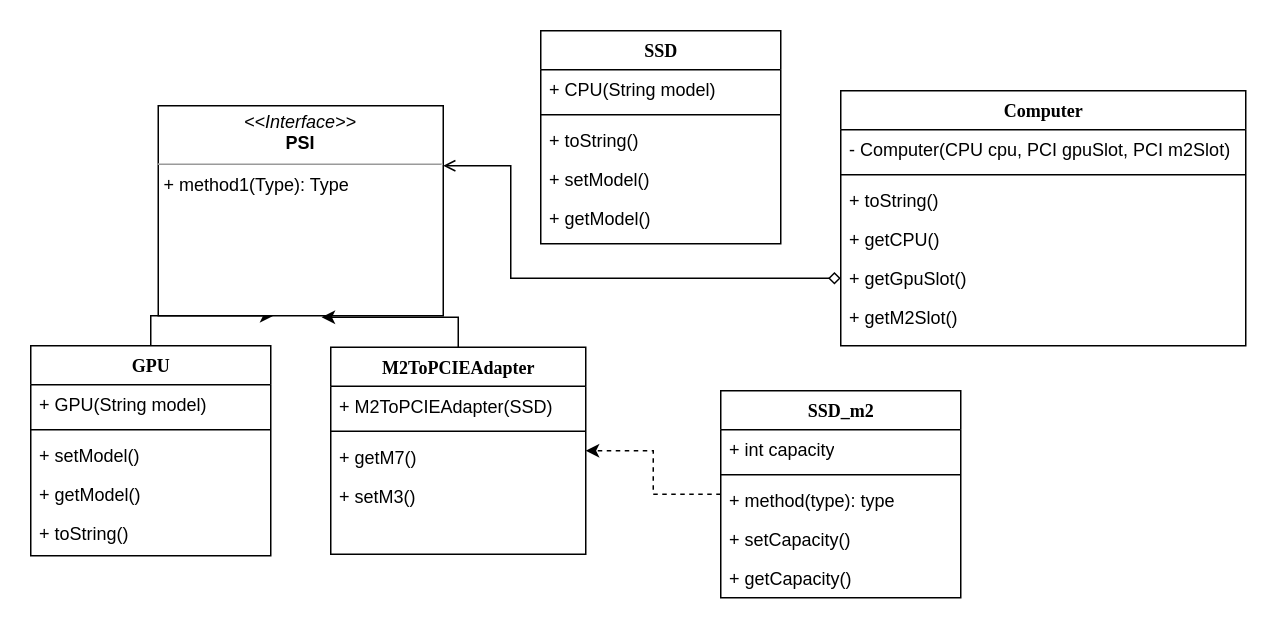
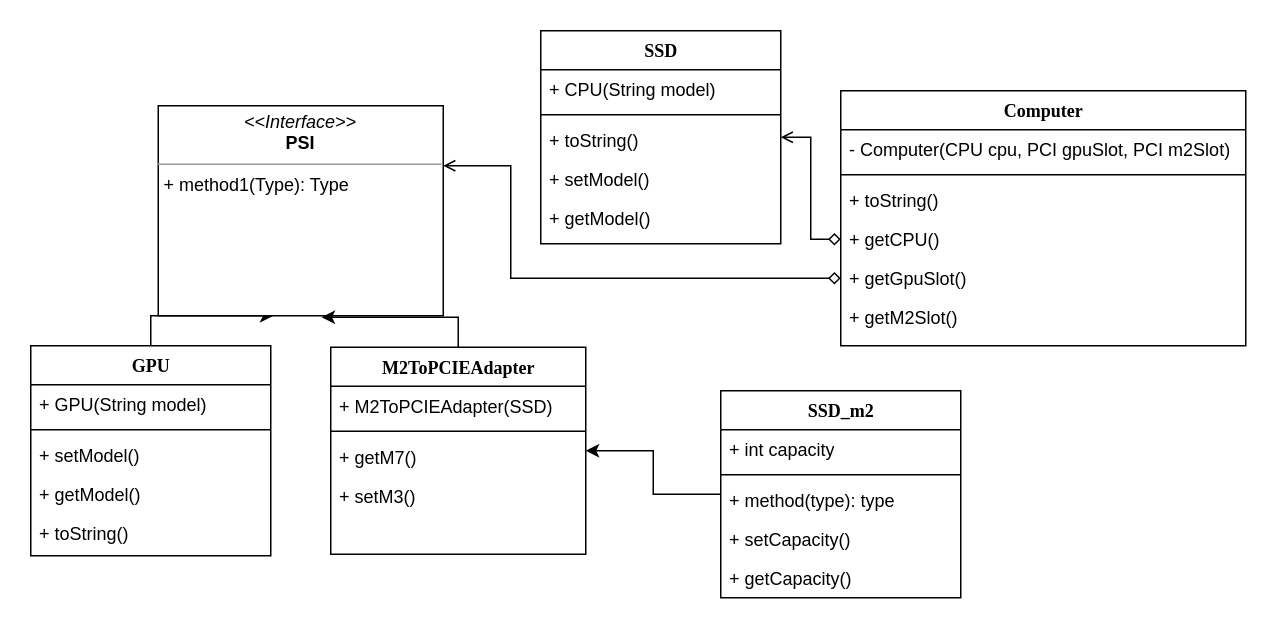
edge "SSD" -- "+ getCPU()": added
edge "SSD_m2" -> "M2ToPCIEAdapter": style dashed -> solid
